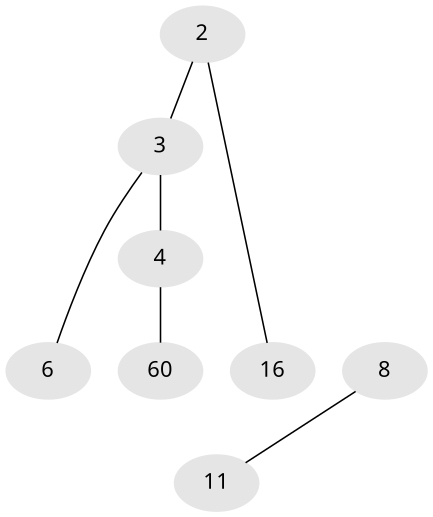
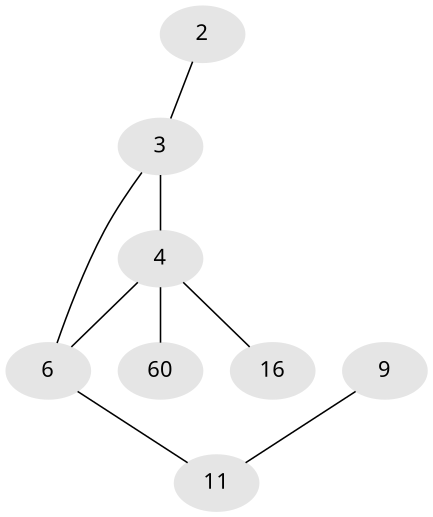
edge "2" -- "16": now "4" -- "16"
edge "4" -- "6": added
node "8": label "8" -> "9"
edge "6" -- "11": added
